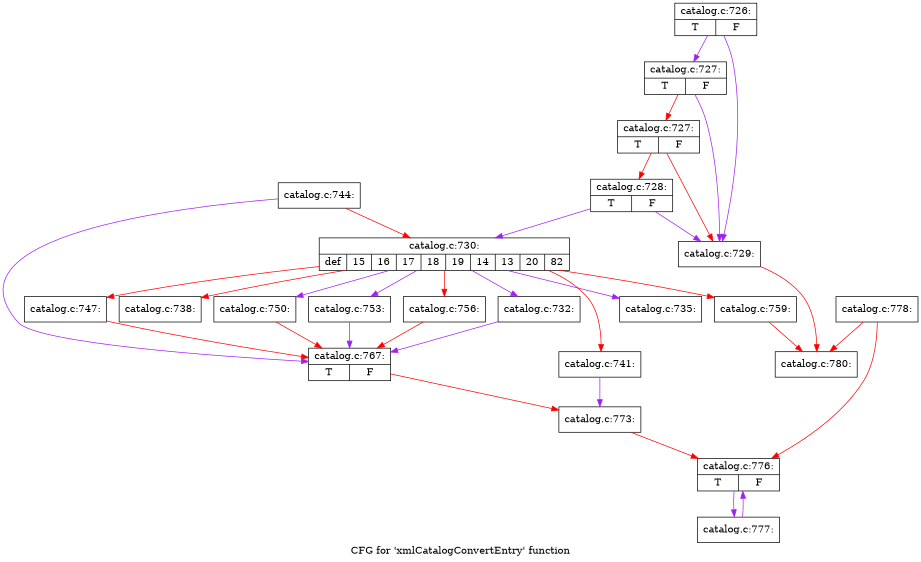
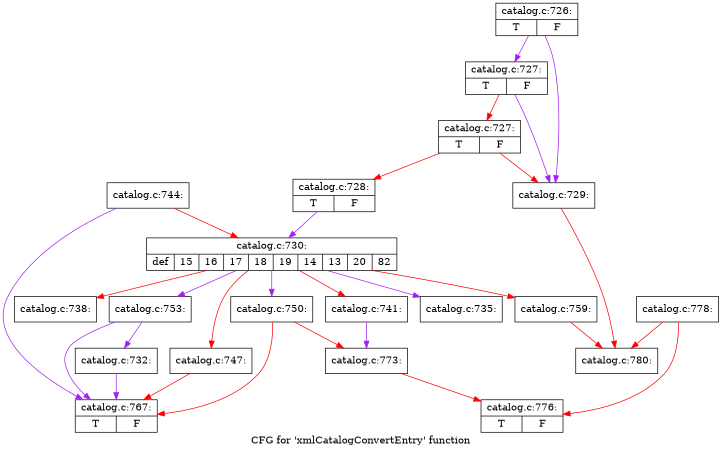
edge "catalog.c:728:" -> "catalog.c:729:": removed
edge "catalog.c:730:" -> "catalog.c:732:": now "catalog.c:753:" -> "catalog.c:732:"
node "catalog.c:756:": removed
edge "catalog.c:767:" -> "catalog.c:773:": now "catalog.c:750:" -> "catalog.c:773:"
node "catalog.c:777:": removed
